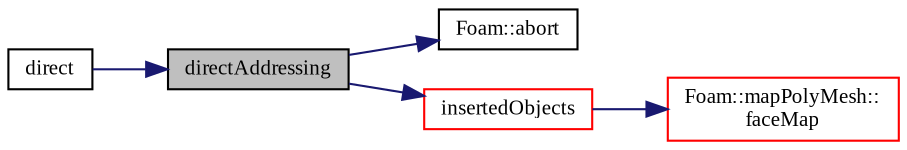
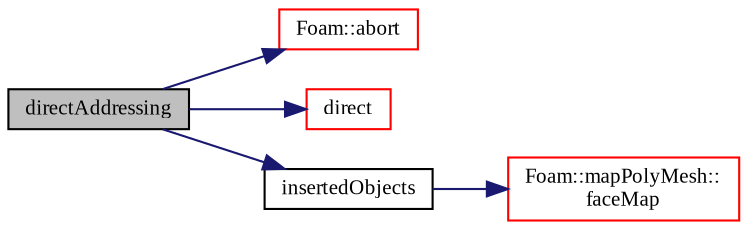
node "Foam::abort": color black -> red
node "direct": color black -> red
edge "direct" -> "directAddressing": reversed
node "insertedObjects": color red -> black
